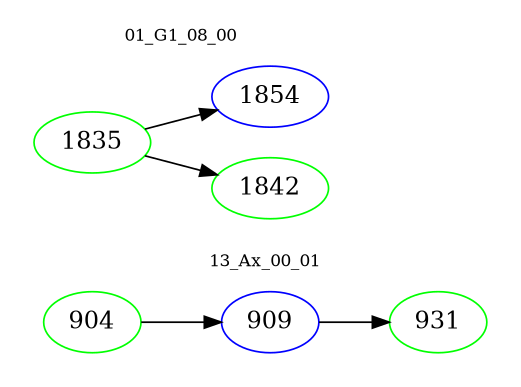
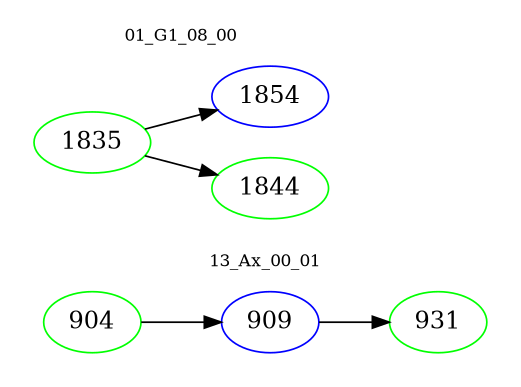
node "1842": label "1842" -> "1844"
